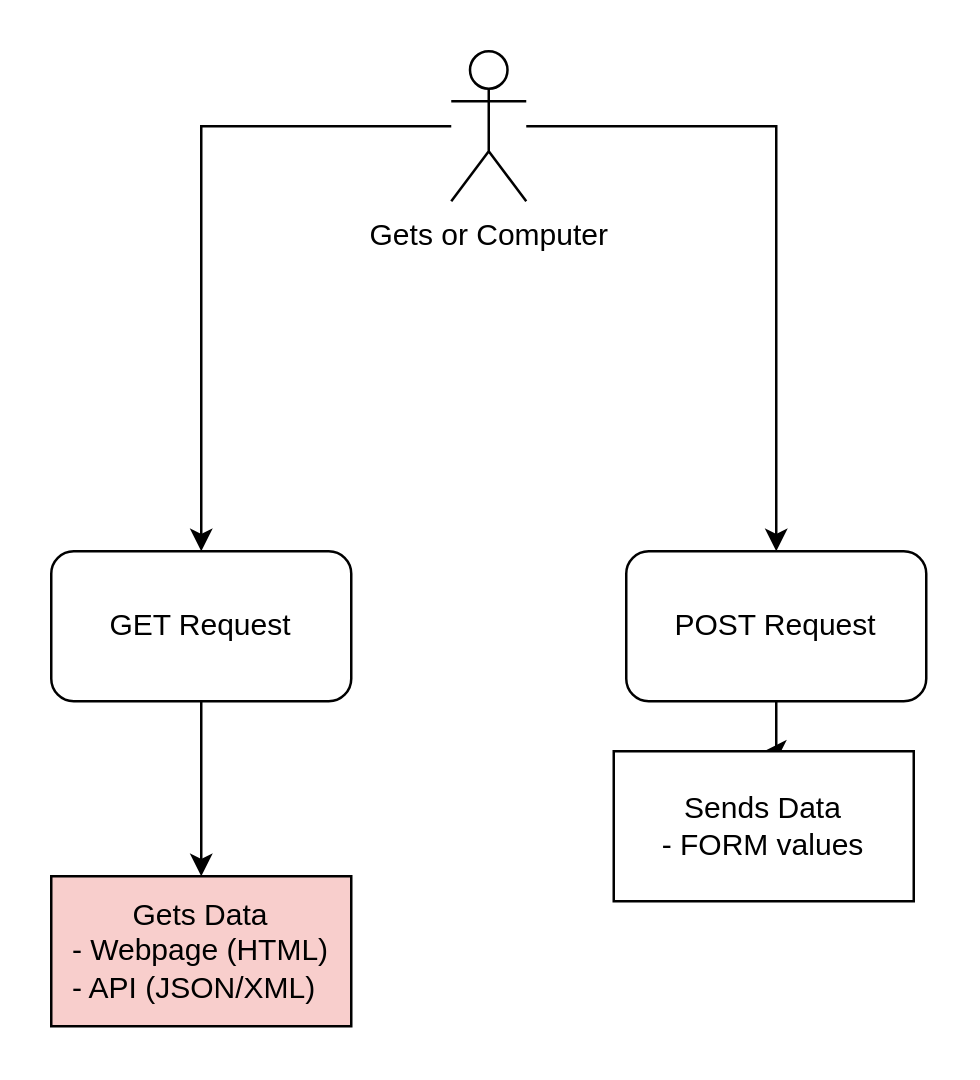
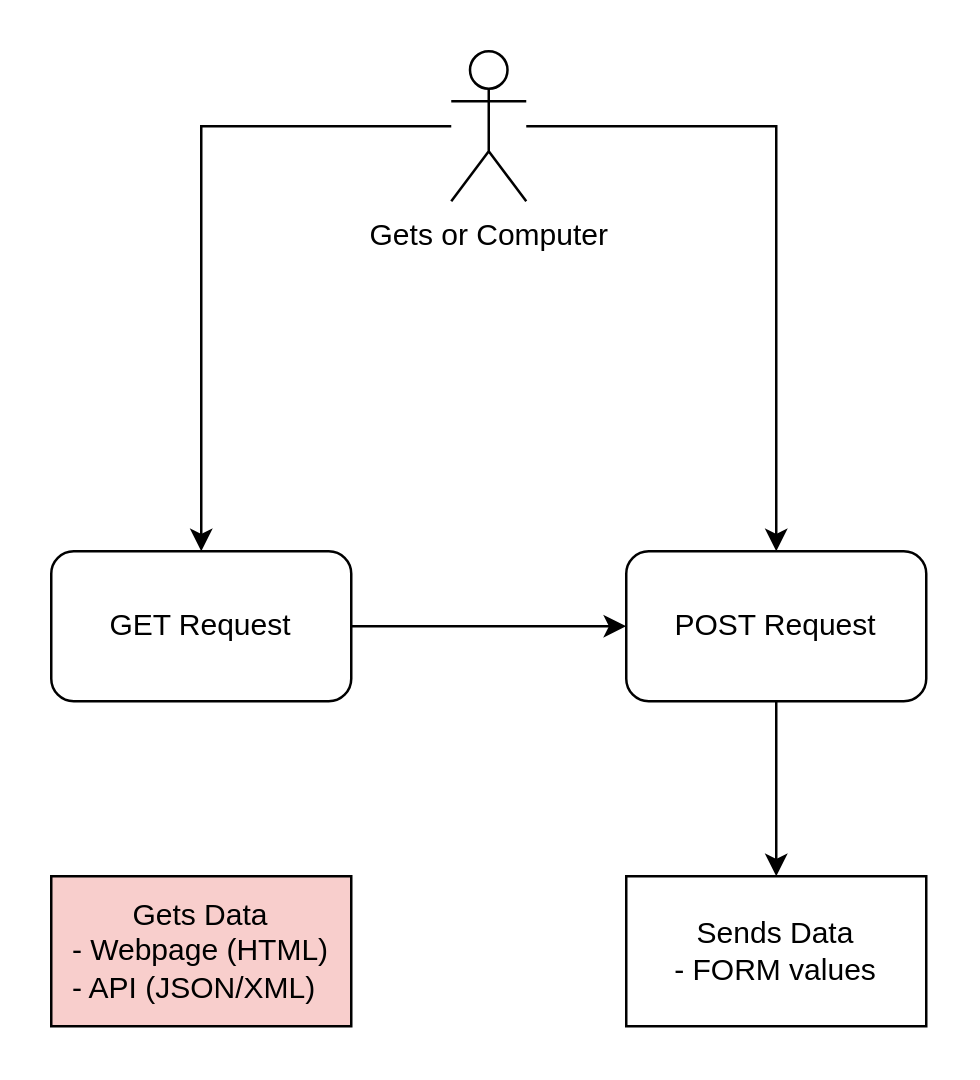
edge "GET Request" -> "Gets Data - Webpage (HTML) - API (JSON/XML)": now "GET Request" -> "POST Request"
node "Sends Data - FORM values": moved (764, 826) -> (776, 951)
